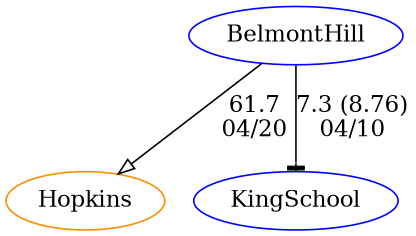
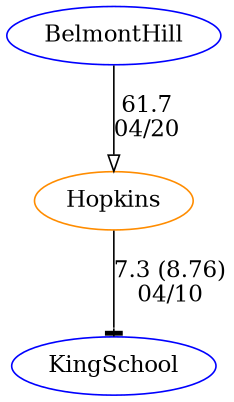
edge "BelmontHill" -> "KingSchool": now "Hopkins" -> "KingSchool"
